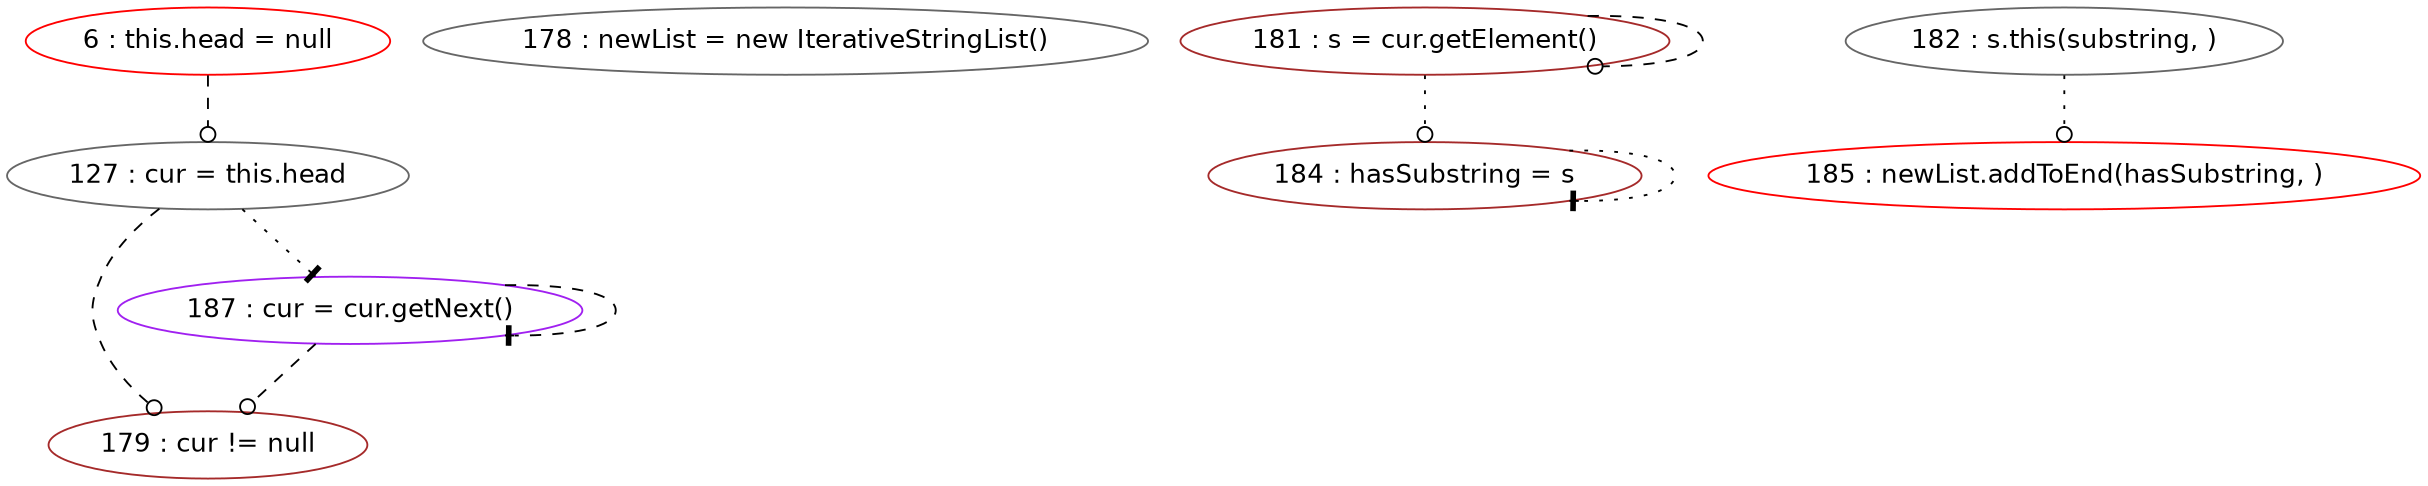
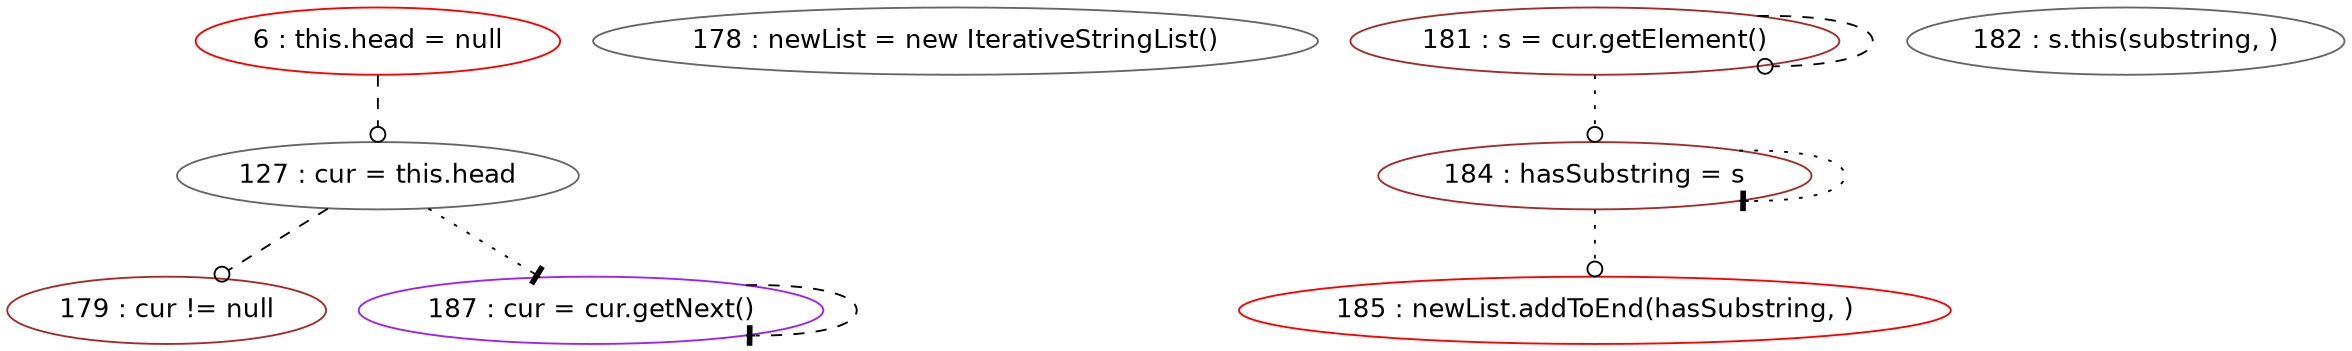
edge "182 : s.this(substring, )" -> "185 : newList.addToEnd(hasSubstring, )": now "184 : hasSubstring = s" -> "185 : newList.addToEnd(hasSubstring, )"
edge "187 : cur = cur.getNext()" -> "179 : cur != null": removed
